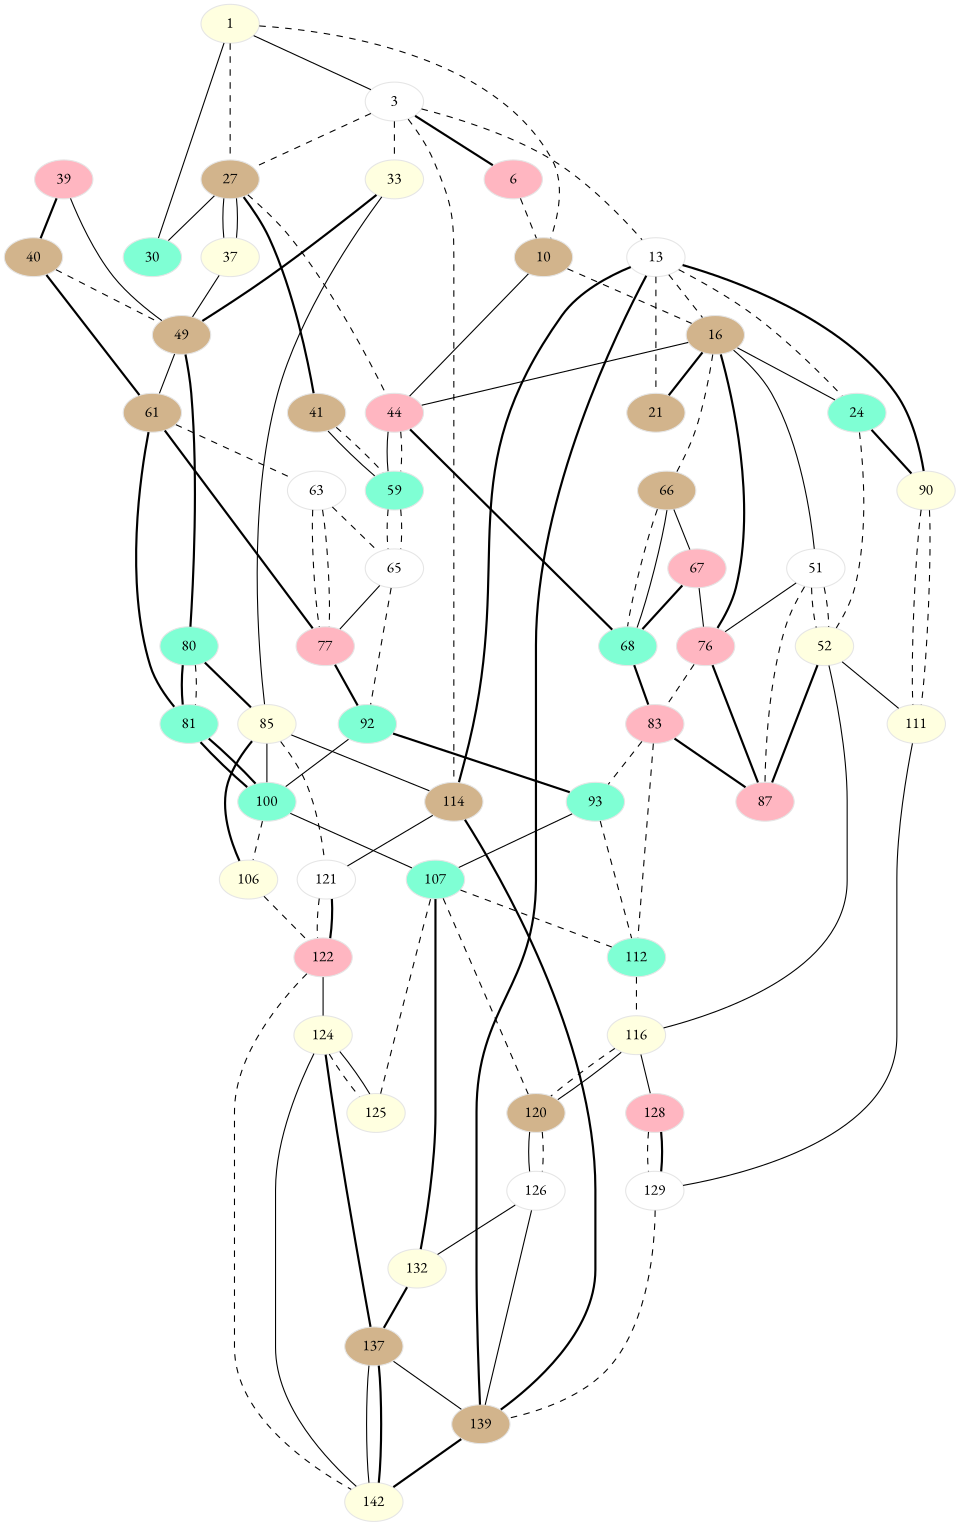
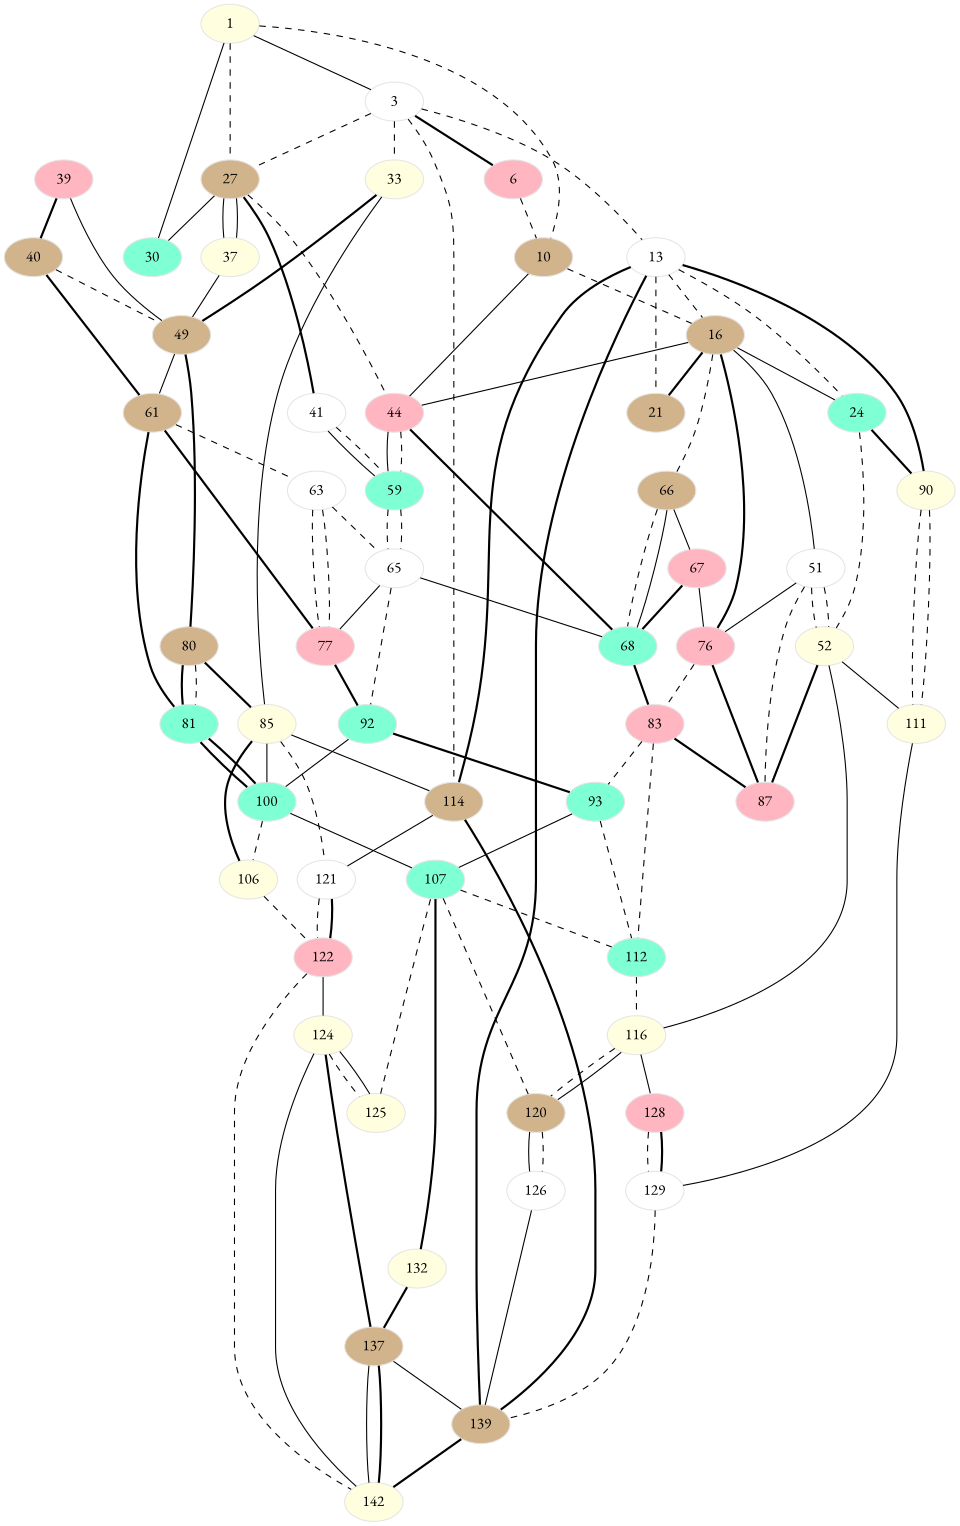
node "41": fillcolor tan -> white
edge "65" -- "68": added
node "80": fillcolor aquamarine -> tan
edge "126" -- "132": removed
